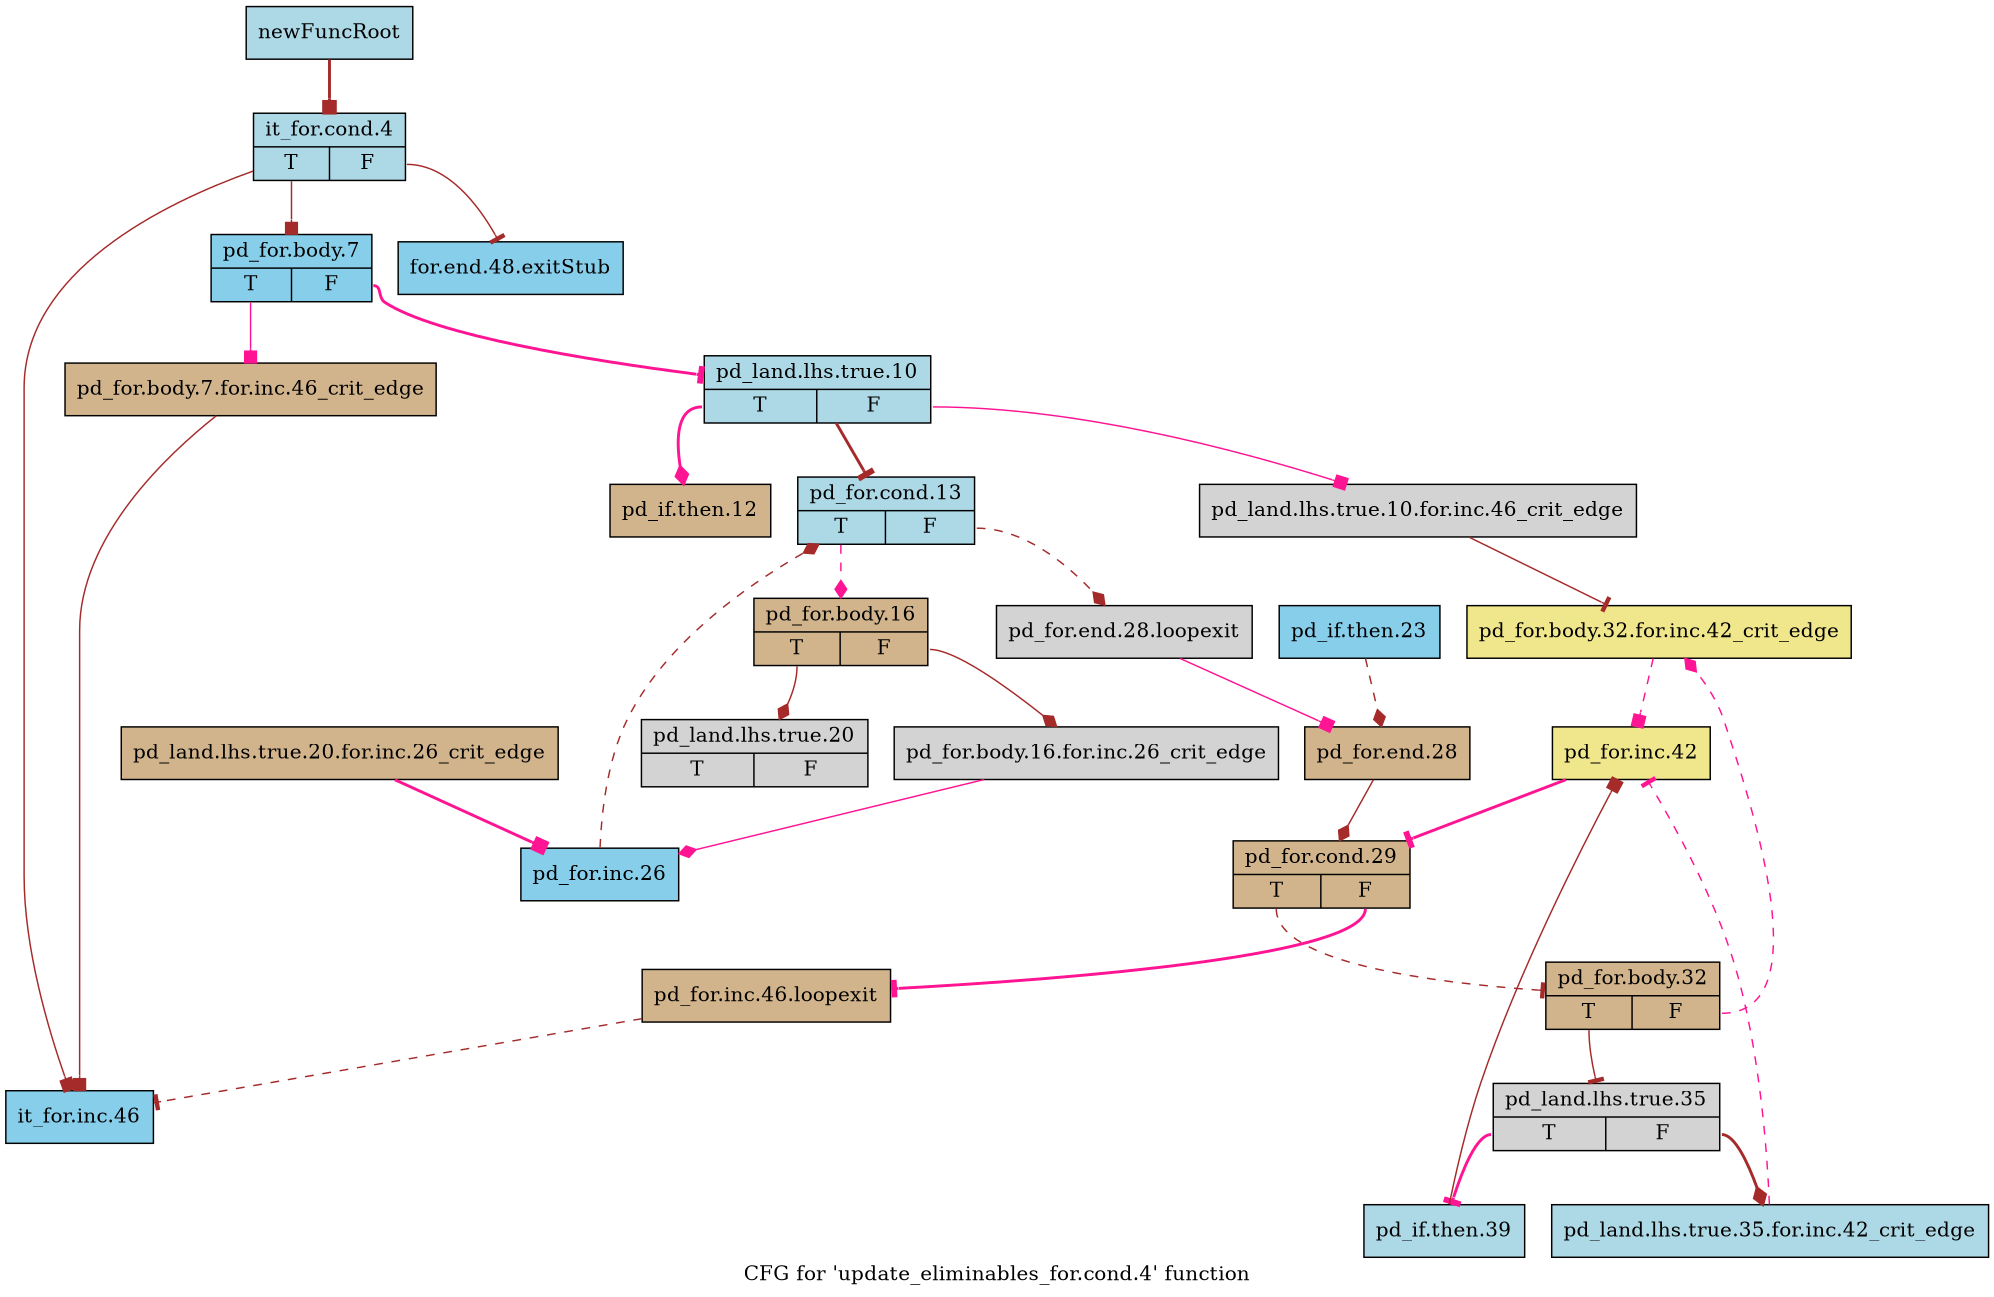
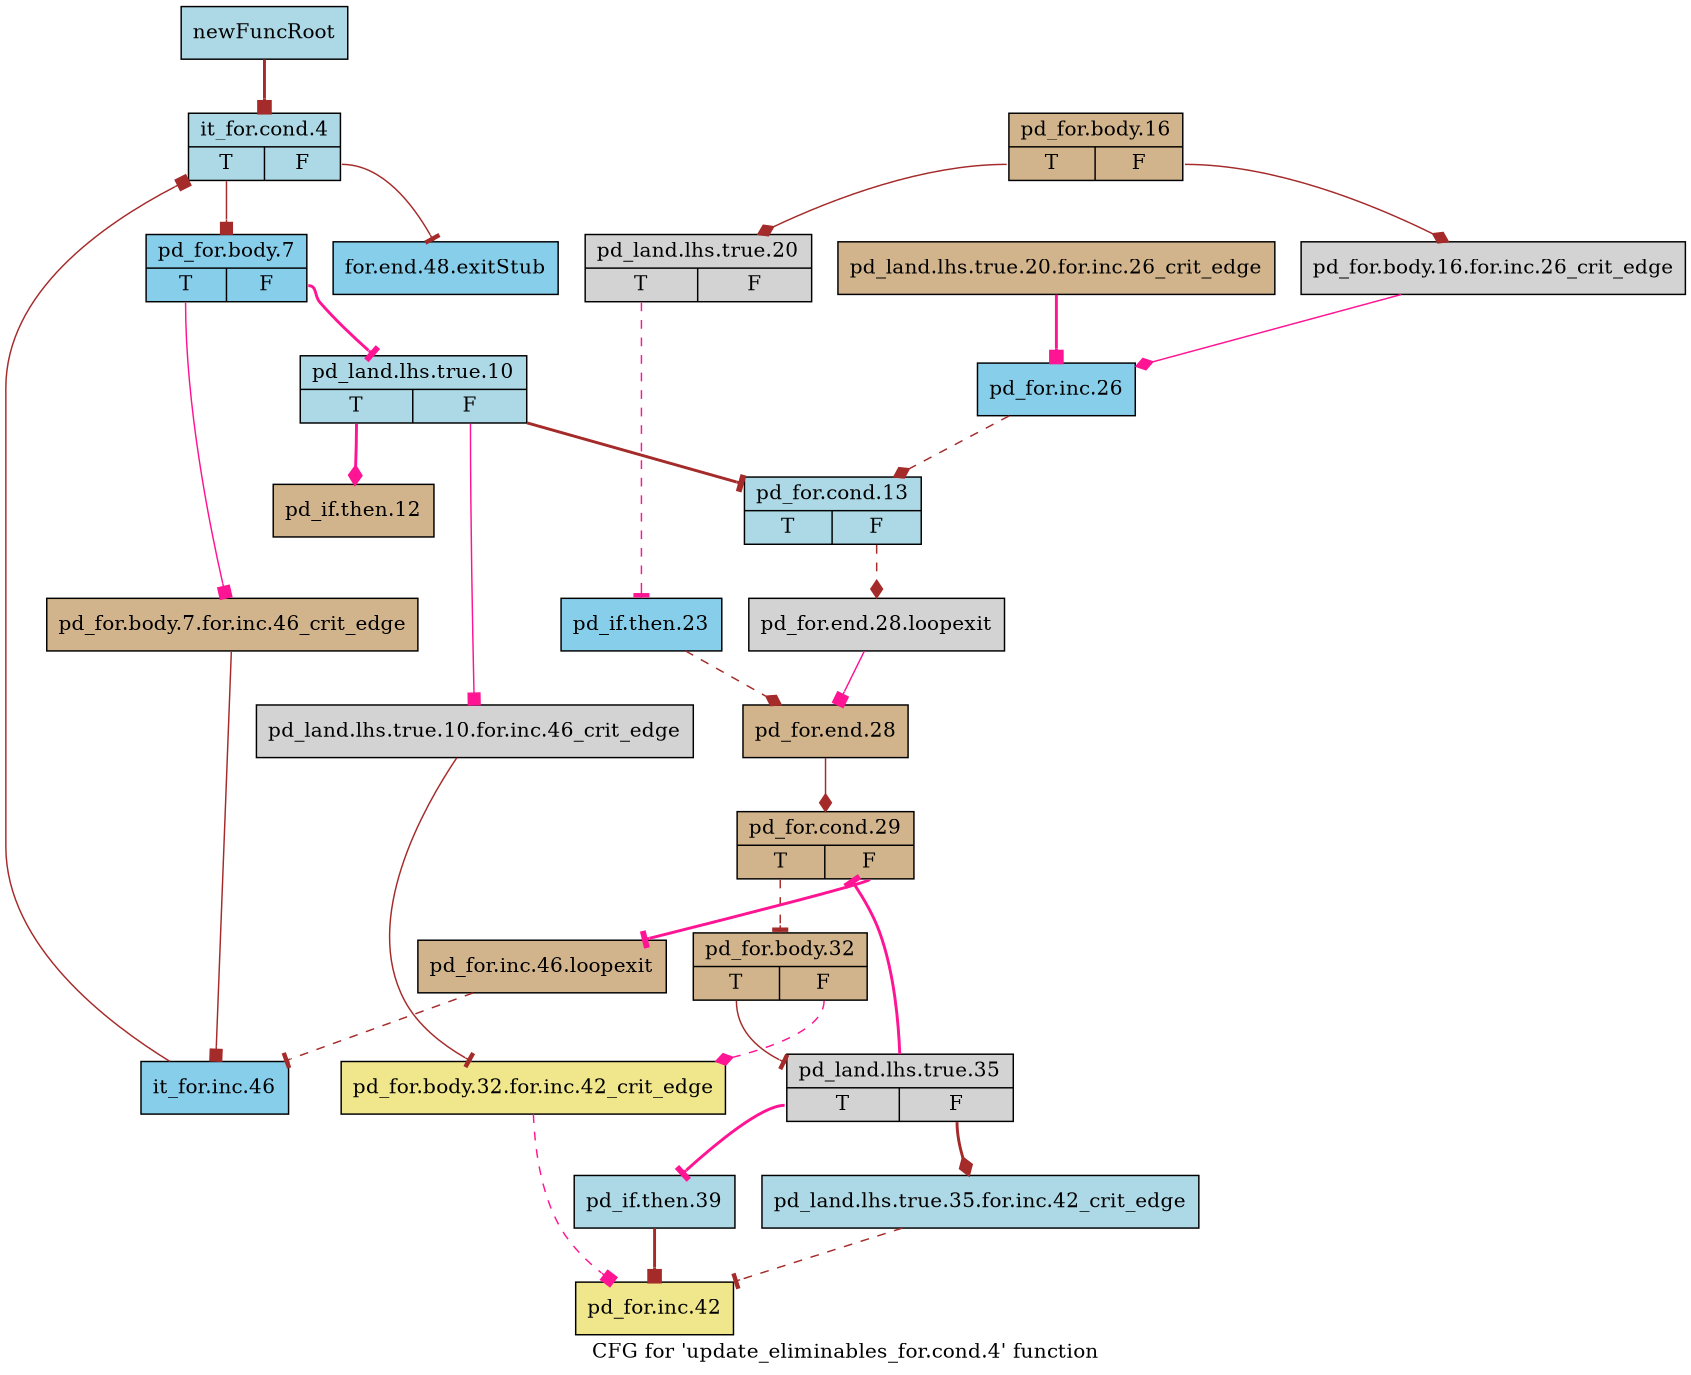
edge "pd_land.lhs.true.20" -> "pd_if.then.23": added
edge "pd_for.cond.13" -> "pd_for.body.16": removed
edge "it_for.cond.4" -> "it_for.inc.46": reversed
edge "pd_for.inc.42" -> "pd_for.cond.29": now "pd_land.lhs.true.35" -> "pd_for.cond.29"
edge "pd_land.lhs.true.35.for.inc.42_crit_edge" -> "pd_for.inc.42": color deeppink -> brown
edge "pd_if.then.39" -> "pd_for.inc.42": style solid -> bold
